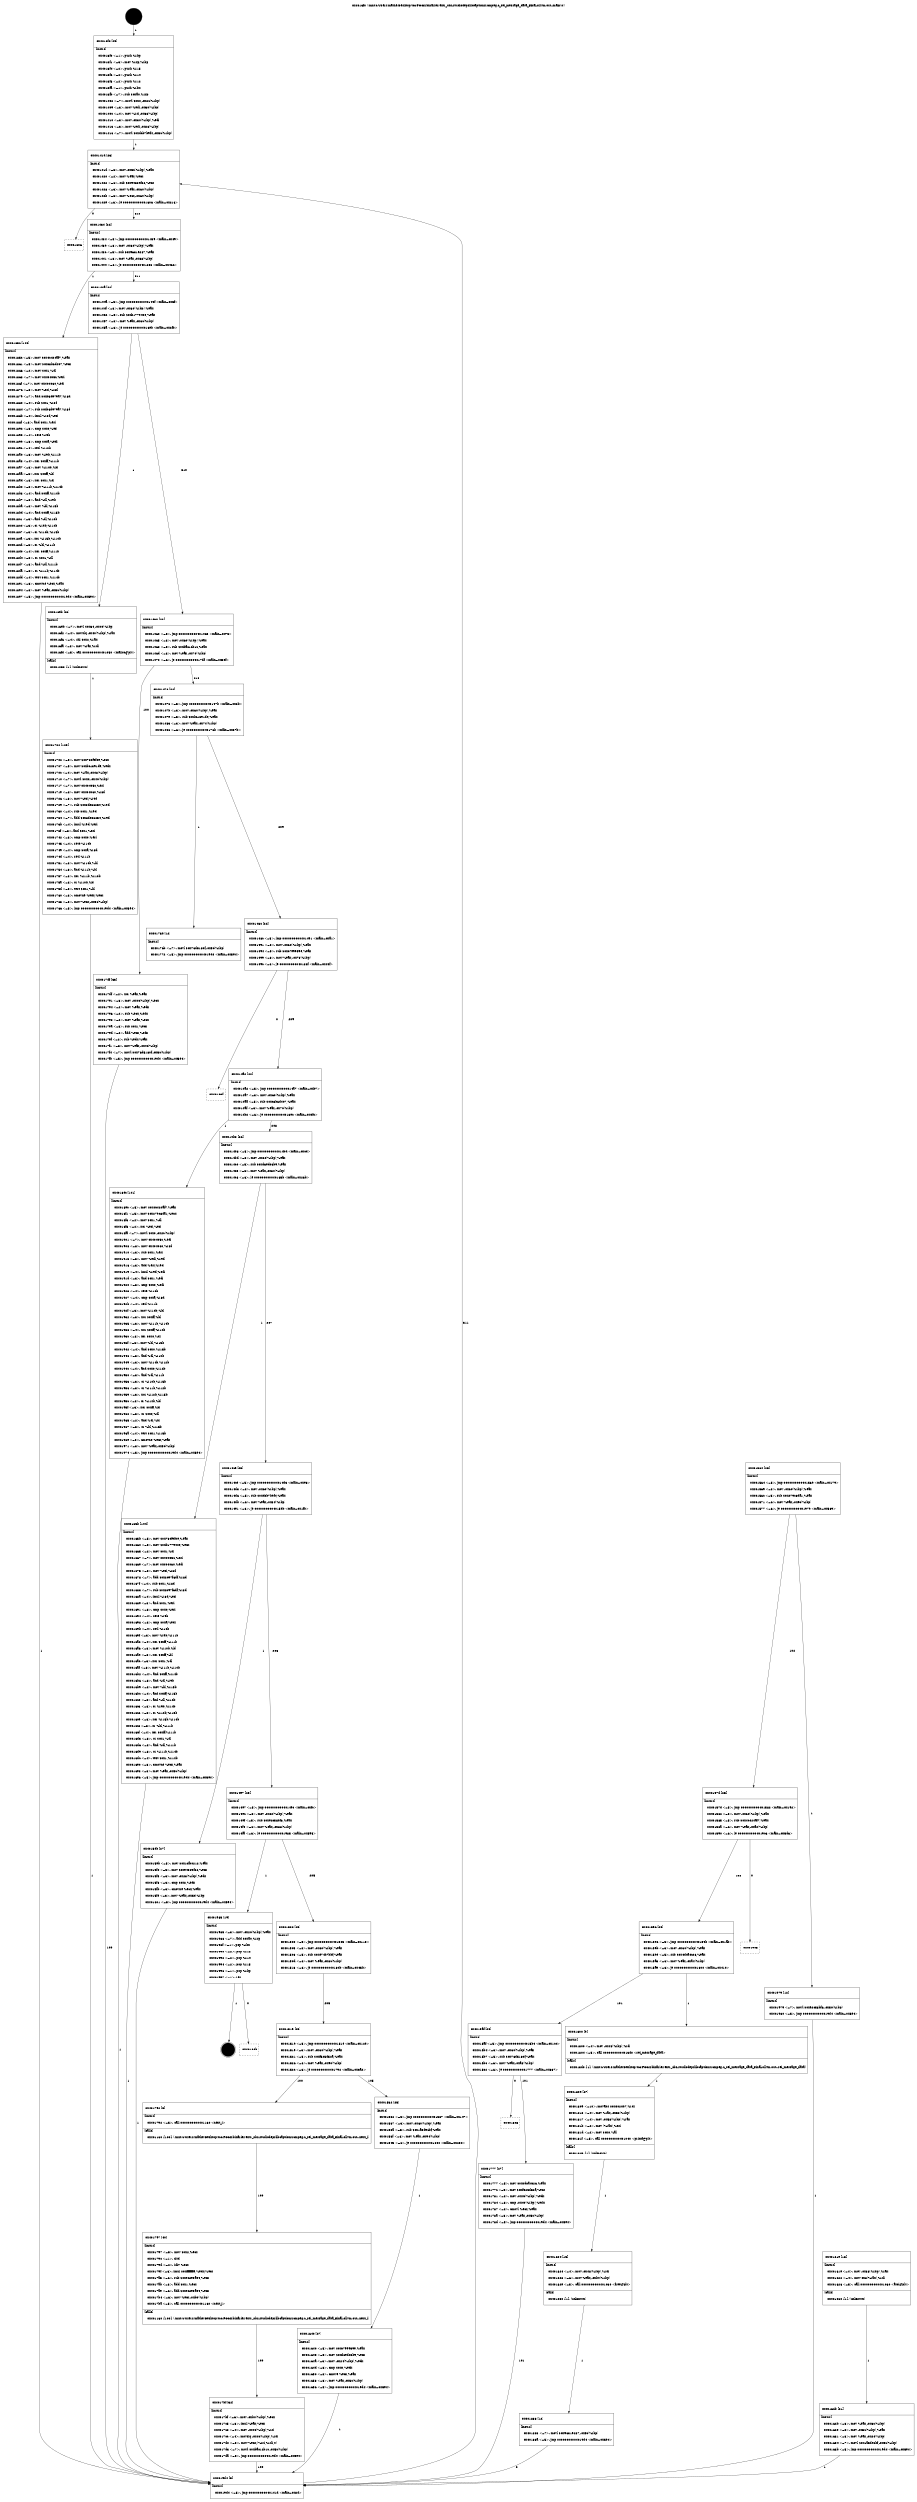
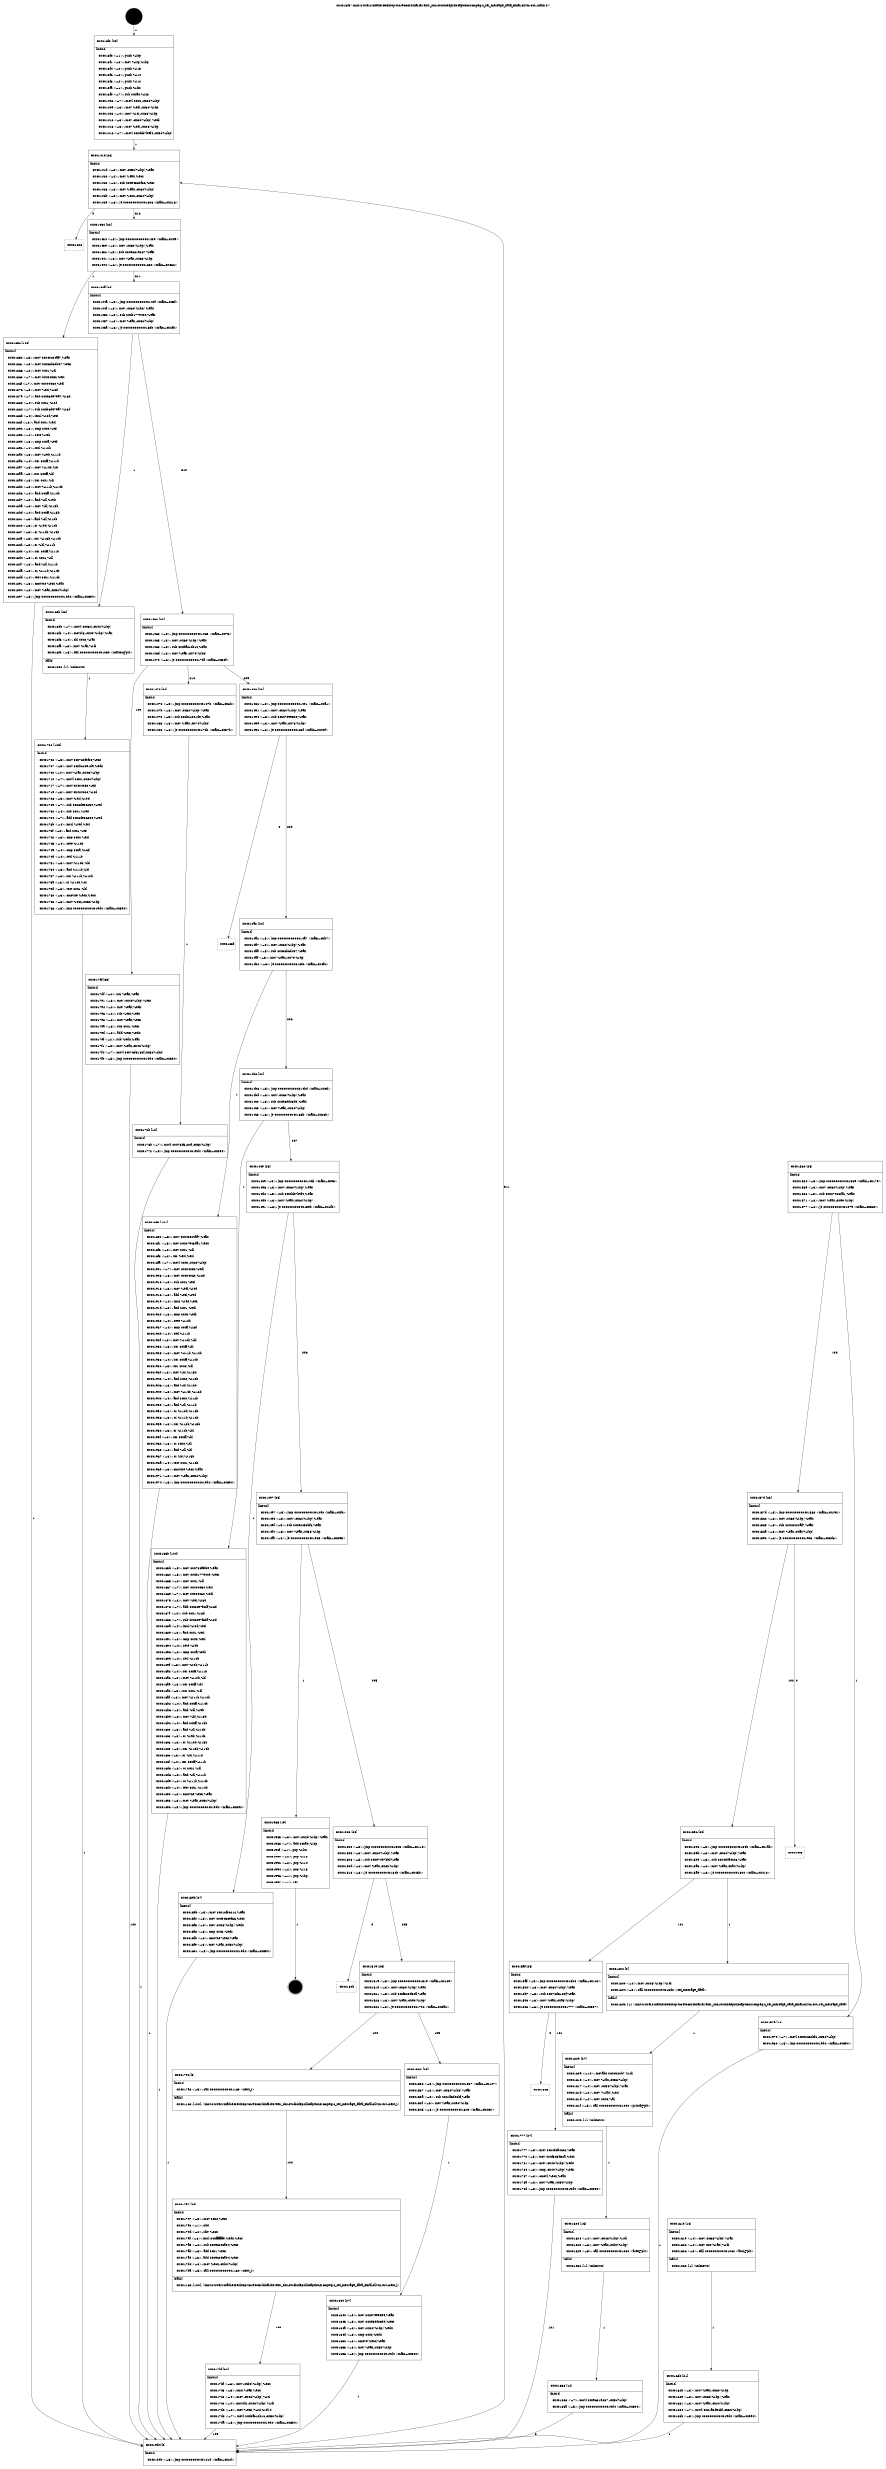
edge "0x401476 [22]" -> "0x40148c [22]": now "0x401460 [22]" -> "0x40148c [22]"
edge "0x40176b [12]" -> "0x4019d4 [5]": added, label "1"
edge "0x401985 [19]" -> "0x40184b": now "0x401500 [25]" -> "0x40184b"
